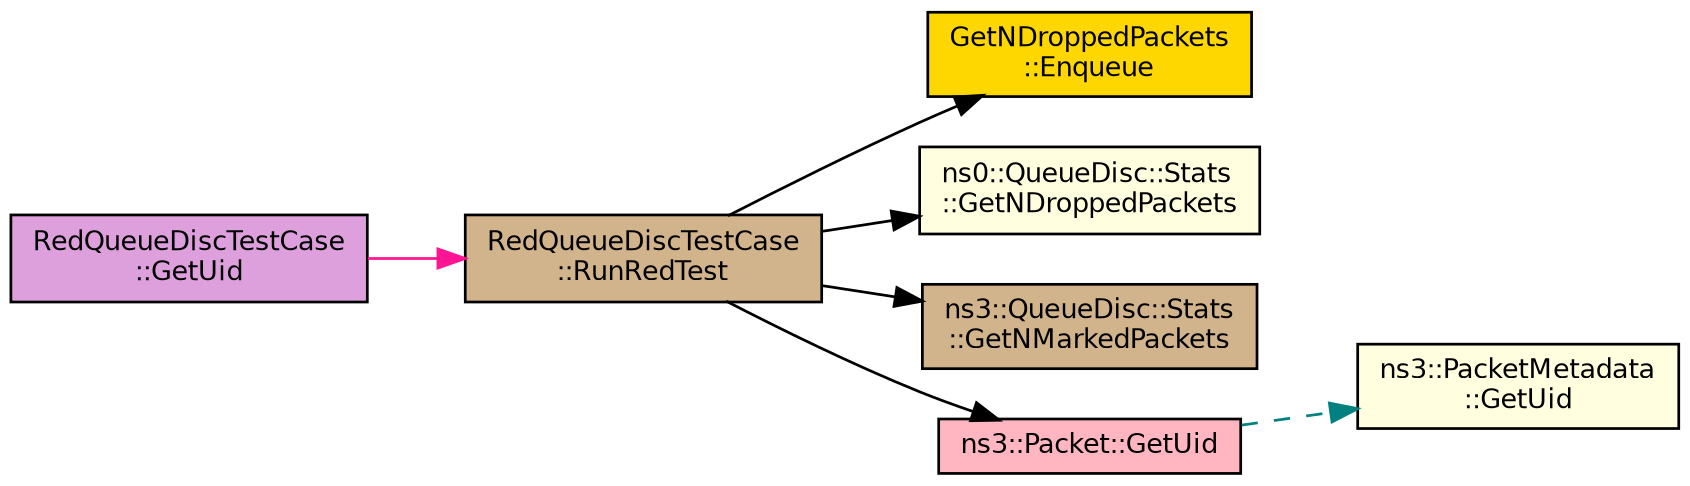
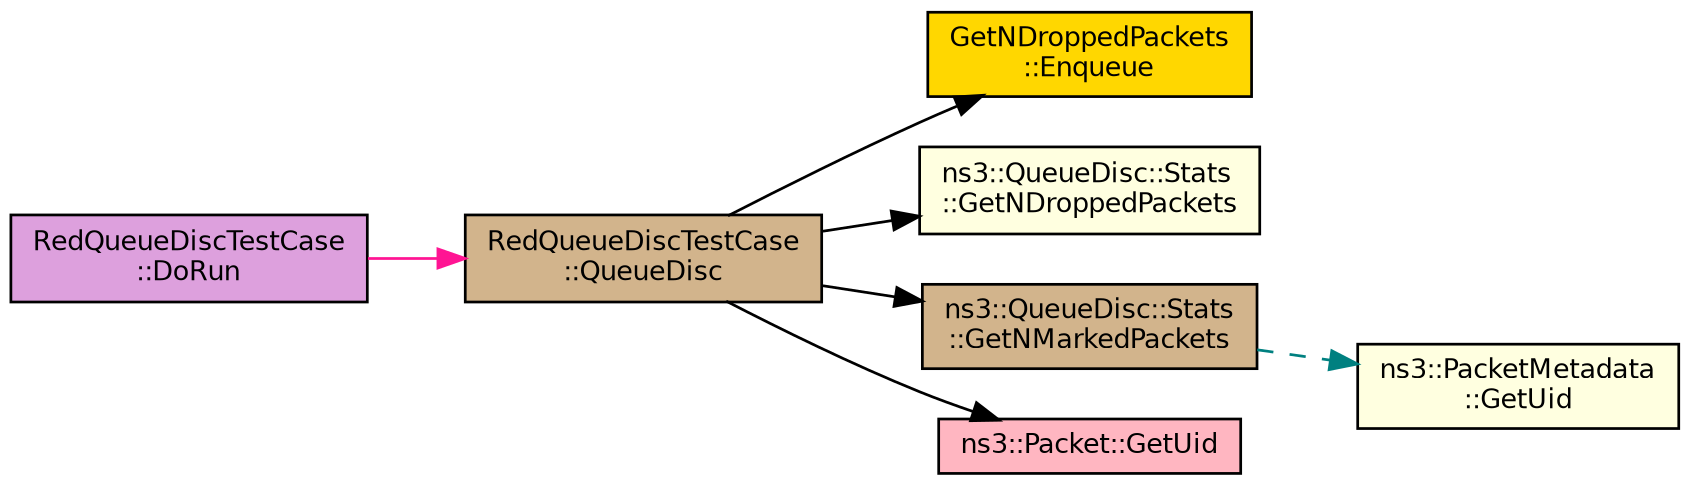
node "ns0::QueueDisc::Stats ::GetNDroppedPackets": label "ns0::QueueDisc::Stats ::GetNDroppedPackets" -> "ns3::QueueDisc::Stats ::GetNDroppedPackets"
node "RedQueueDiscTestCase ::GetUid": label "RedQueueDiscTestCase ::GetUid" -> "RedQueueDiscTestCase ::DoRun"
node "RedQueueDiscTestCase ::RunRedTest": label "RedQueueDiscTestCase ::RunRedTest" -> "RedQueueDiscTestCase ::QueueDisc"
edge "ns3::Packet::GetUid" -> "ns3::PacketMetadata ::GetUid": now "ns3::QueueDisc::Stats ::GetNMarkedPackets" -> "ns3::PacketMetadata ::GetUid"
